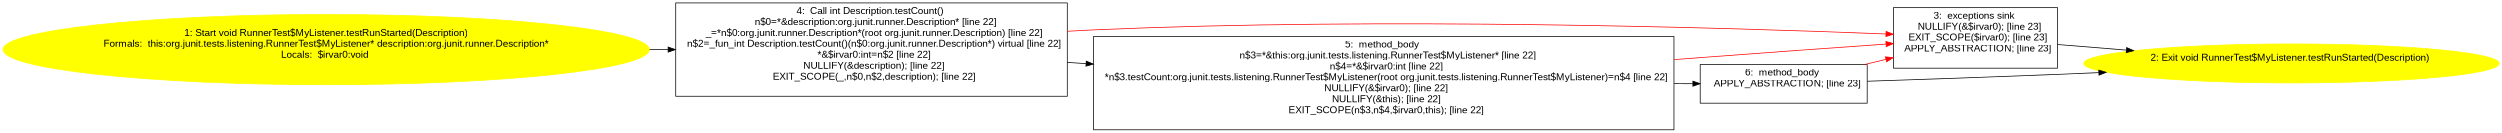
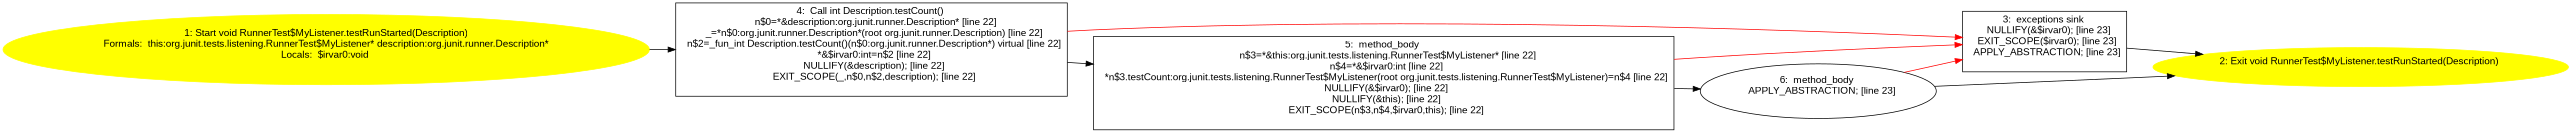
node "6:  method_body APPLY_ABSTRACTION; [line 23]": shape box -> ellipse
